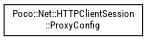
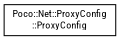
node "Poco::Net::HTTPClientSession ::ProxyConfig": label "Poco::Net::HTTPClientSession ::ProxyConfig" -> "Poco::Net::ProxyConfig ::ProxyConfig"
